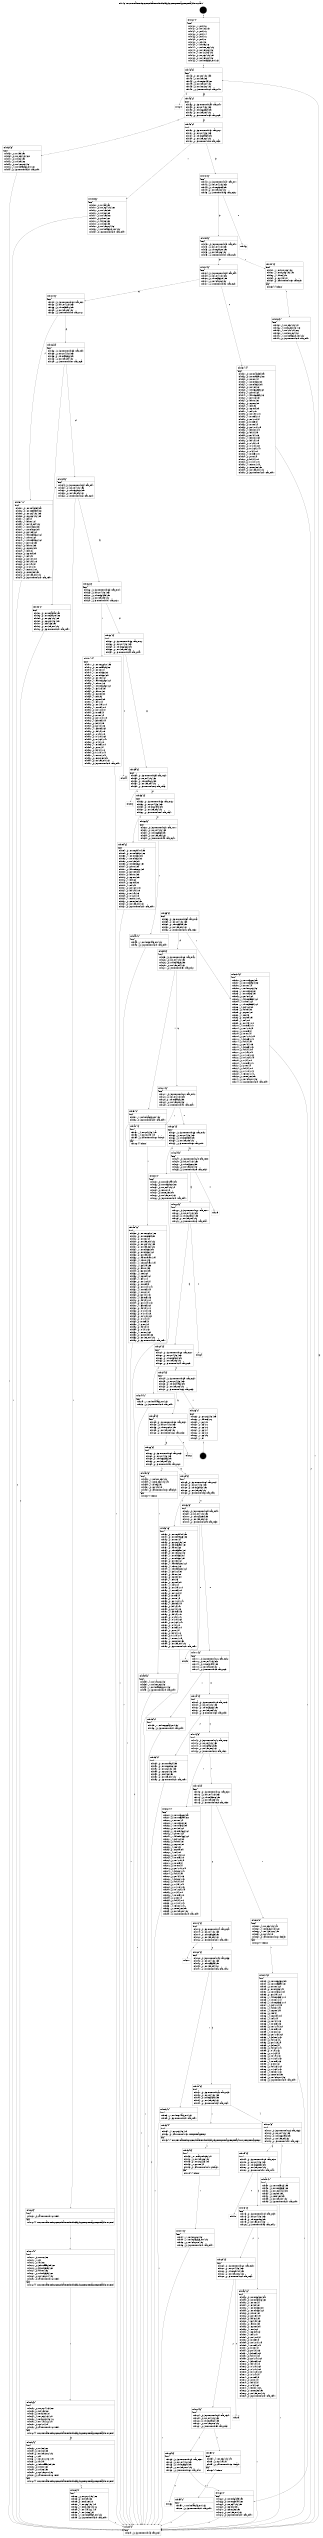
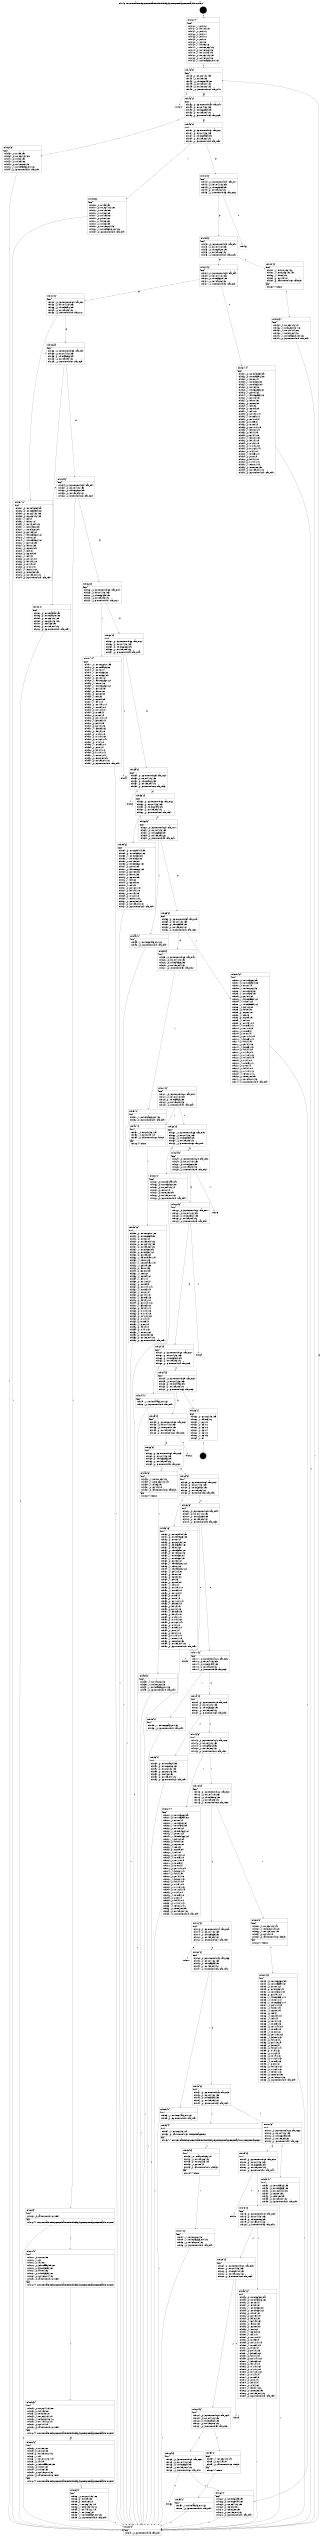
edge "0x4015cc [25]" -> "0x4015e5 [25]": added, label "20"
edge "0x4015fe [25]" -> "0x401617 [25]": removed, label "18"
edge "0x401be1 [111]" -> "0x4021f7 [5]": now "0x401c6b [5]" -> "0x4021f7 [5]"
